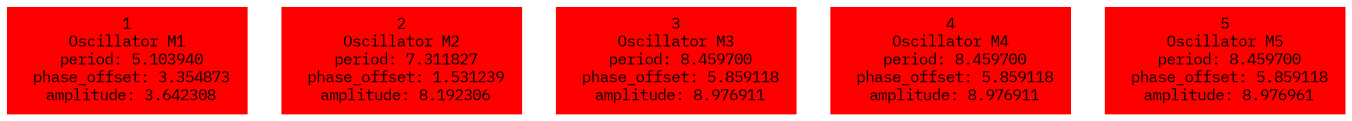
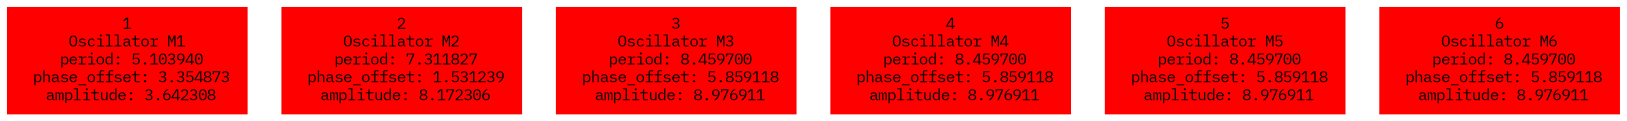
node "6": added
node "2": text "amplitude: 8.192306" -> "amplitude: 8.172306"
node "5": text "amplitude: 8.976961" -> "amplitude: 8.976911"
